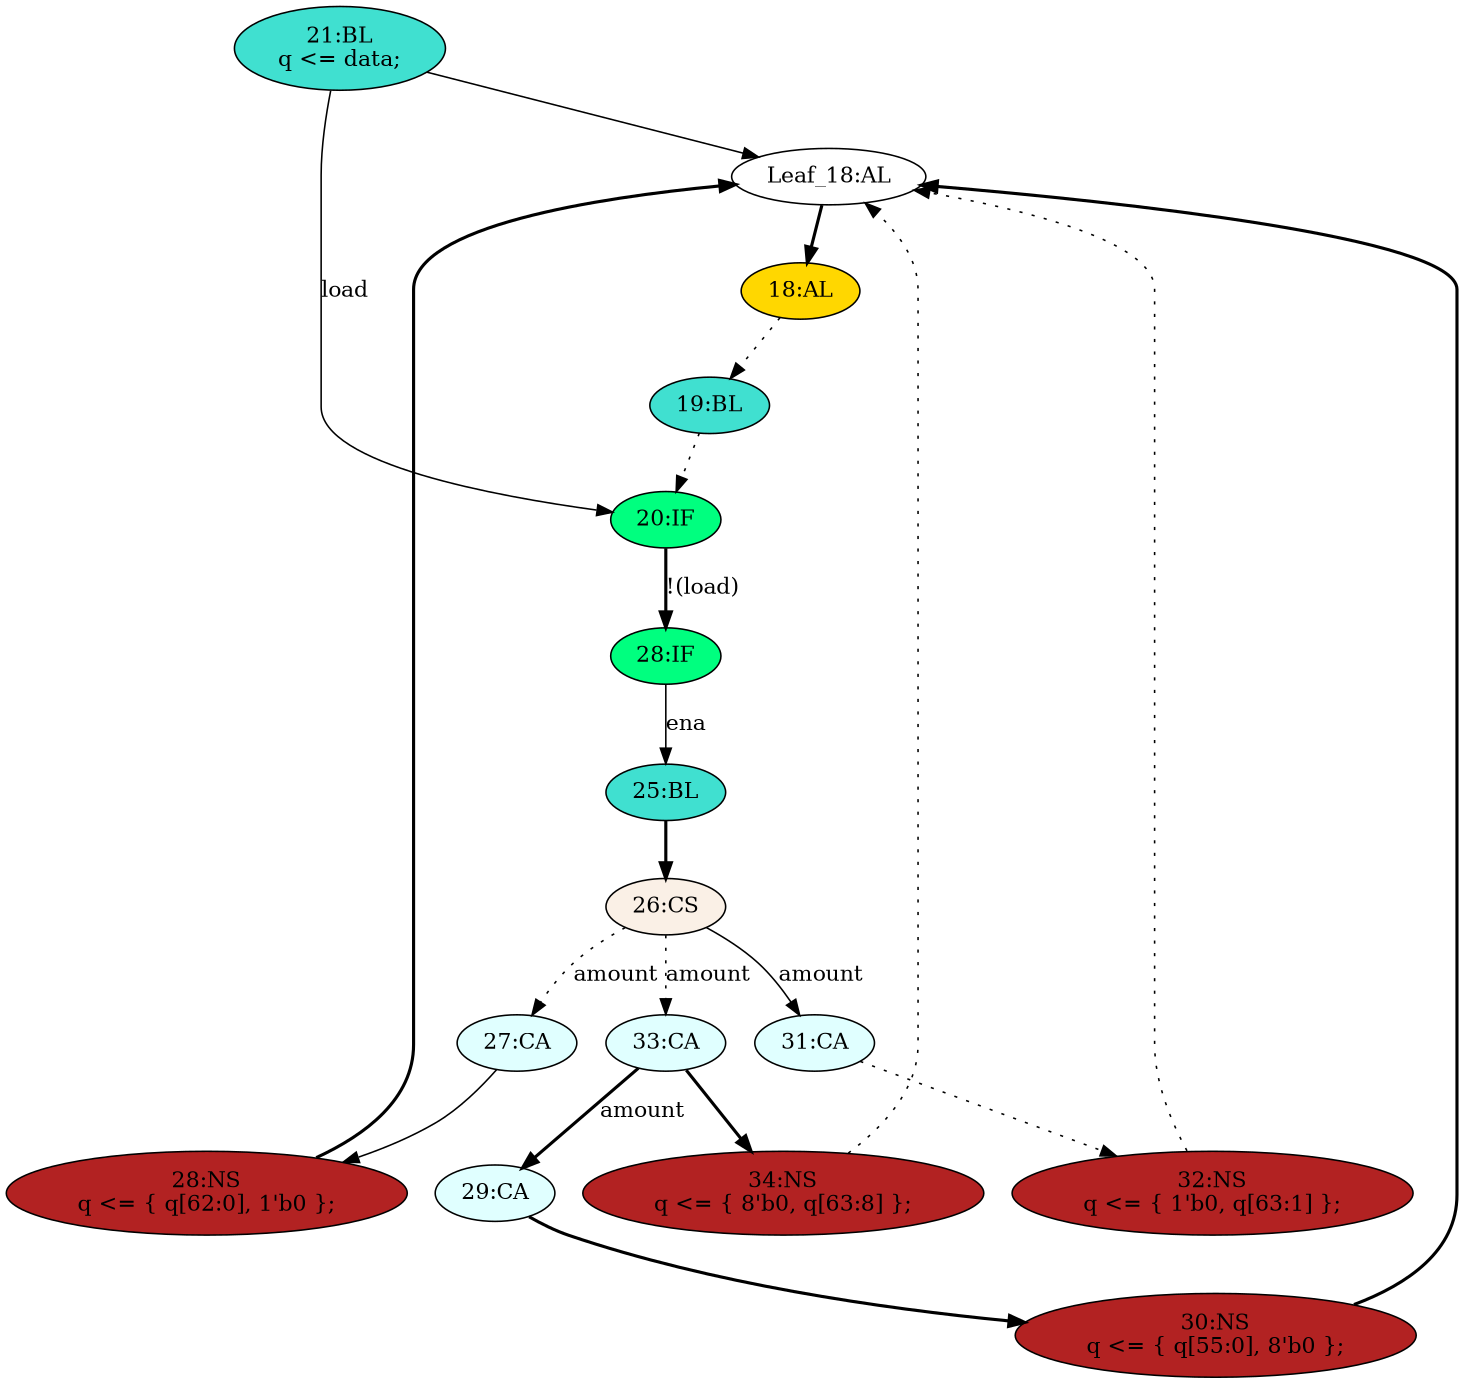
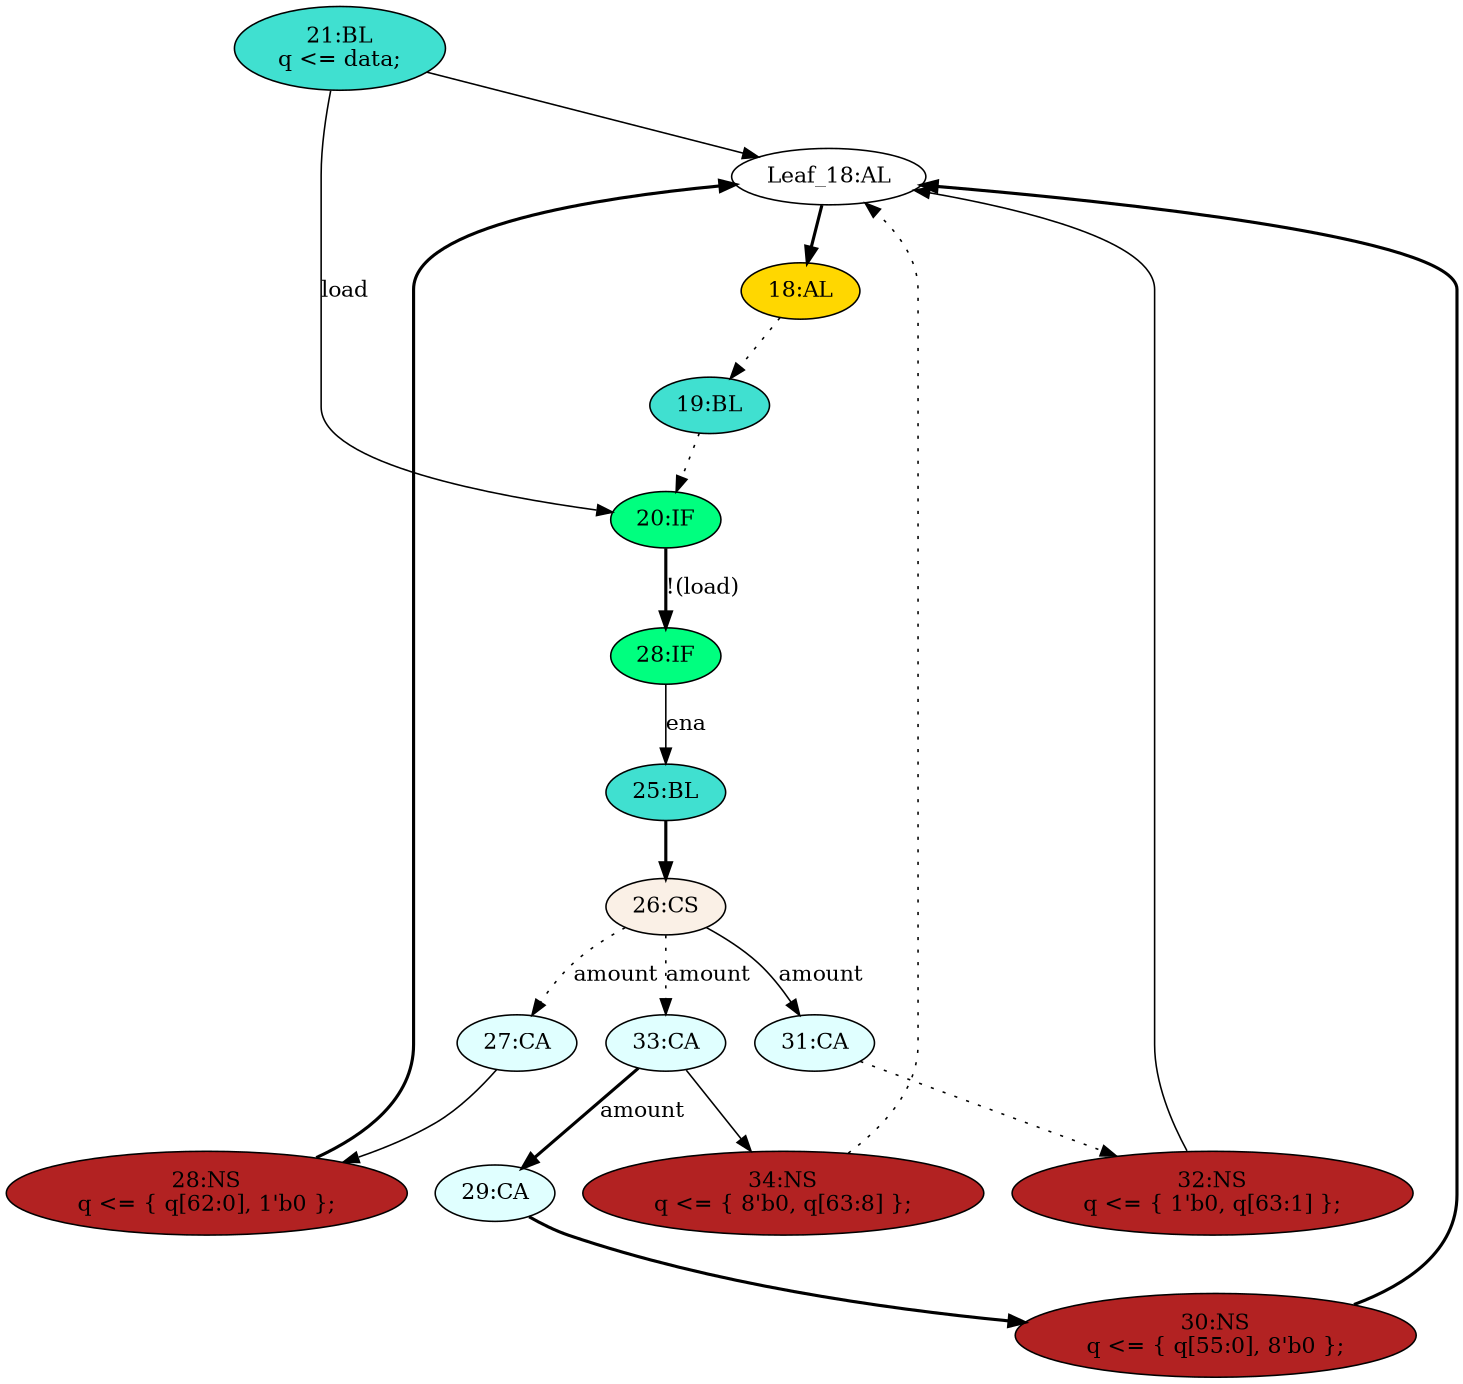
edge "32:NS q <= { 1'b0, q[63:1] };" -> "Leaf_18:AL": style dotted -> solid
edge "33:CA" -> "34:NS q <= { 8'b0, q[63:8] };": style bold -> solid
